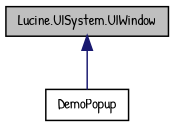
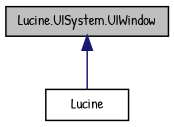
node "DemoPopup": label "DemoPopup" -> "Lucine"
